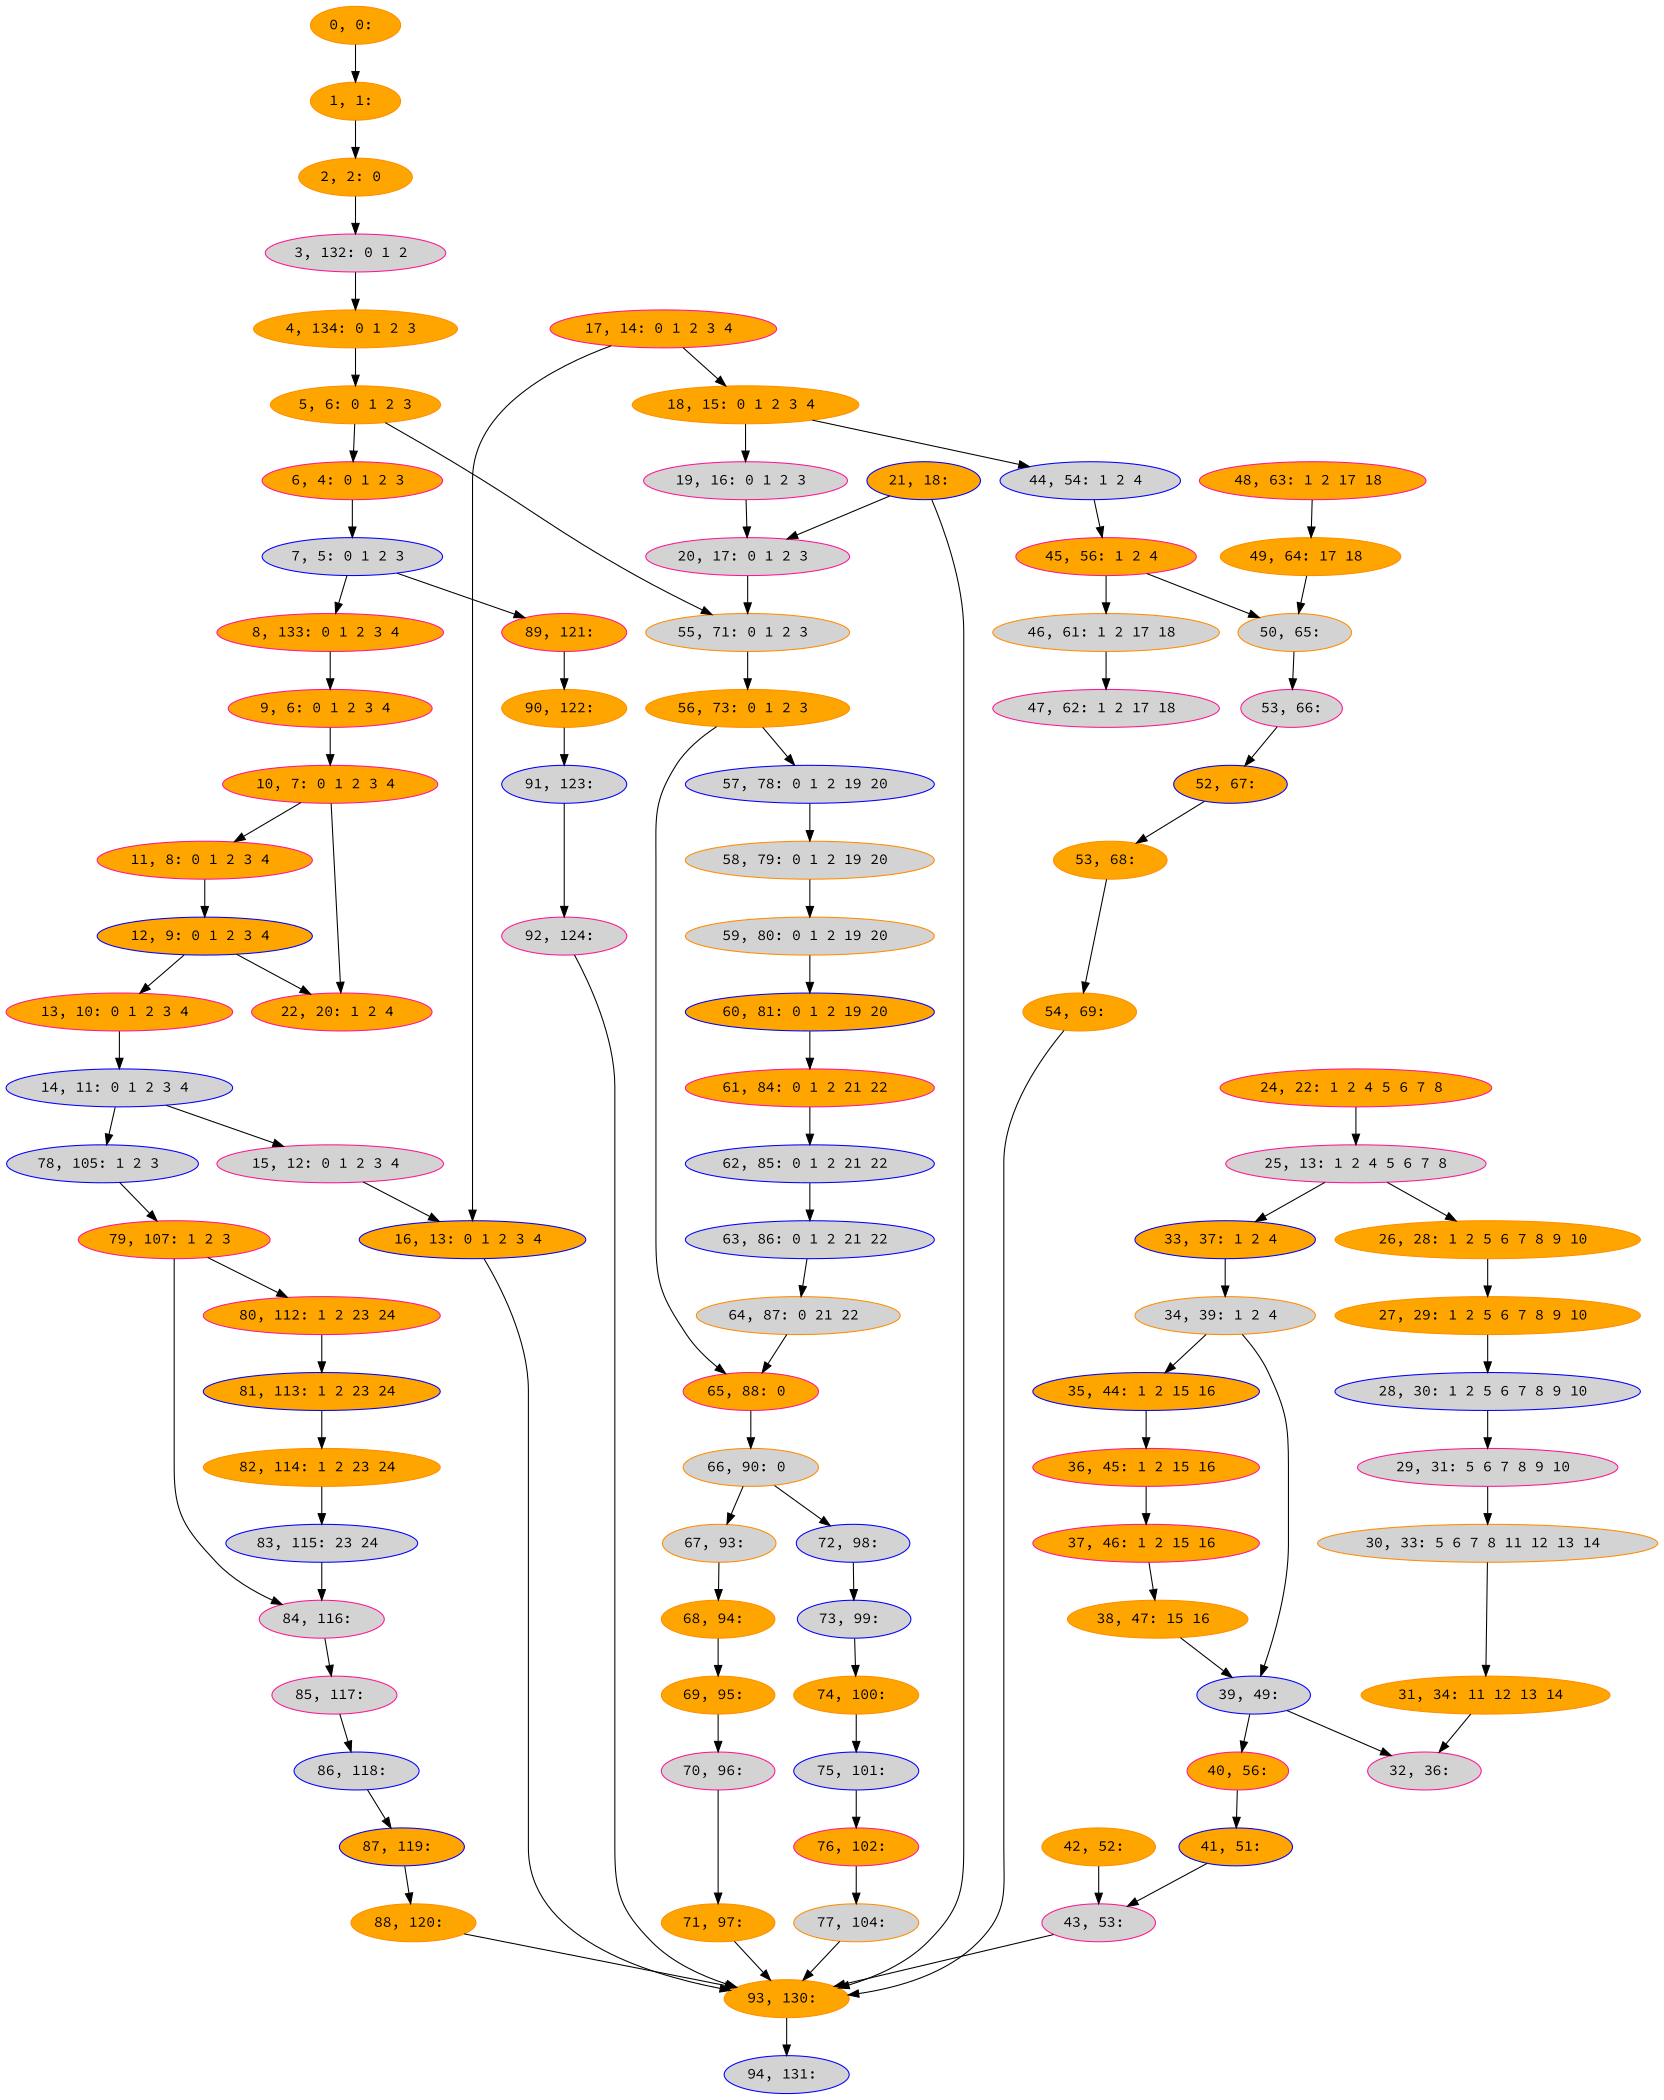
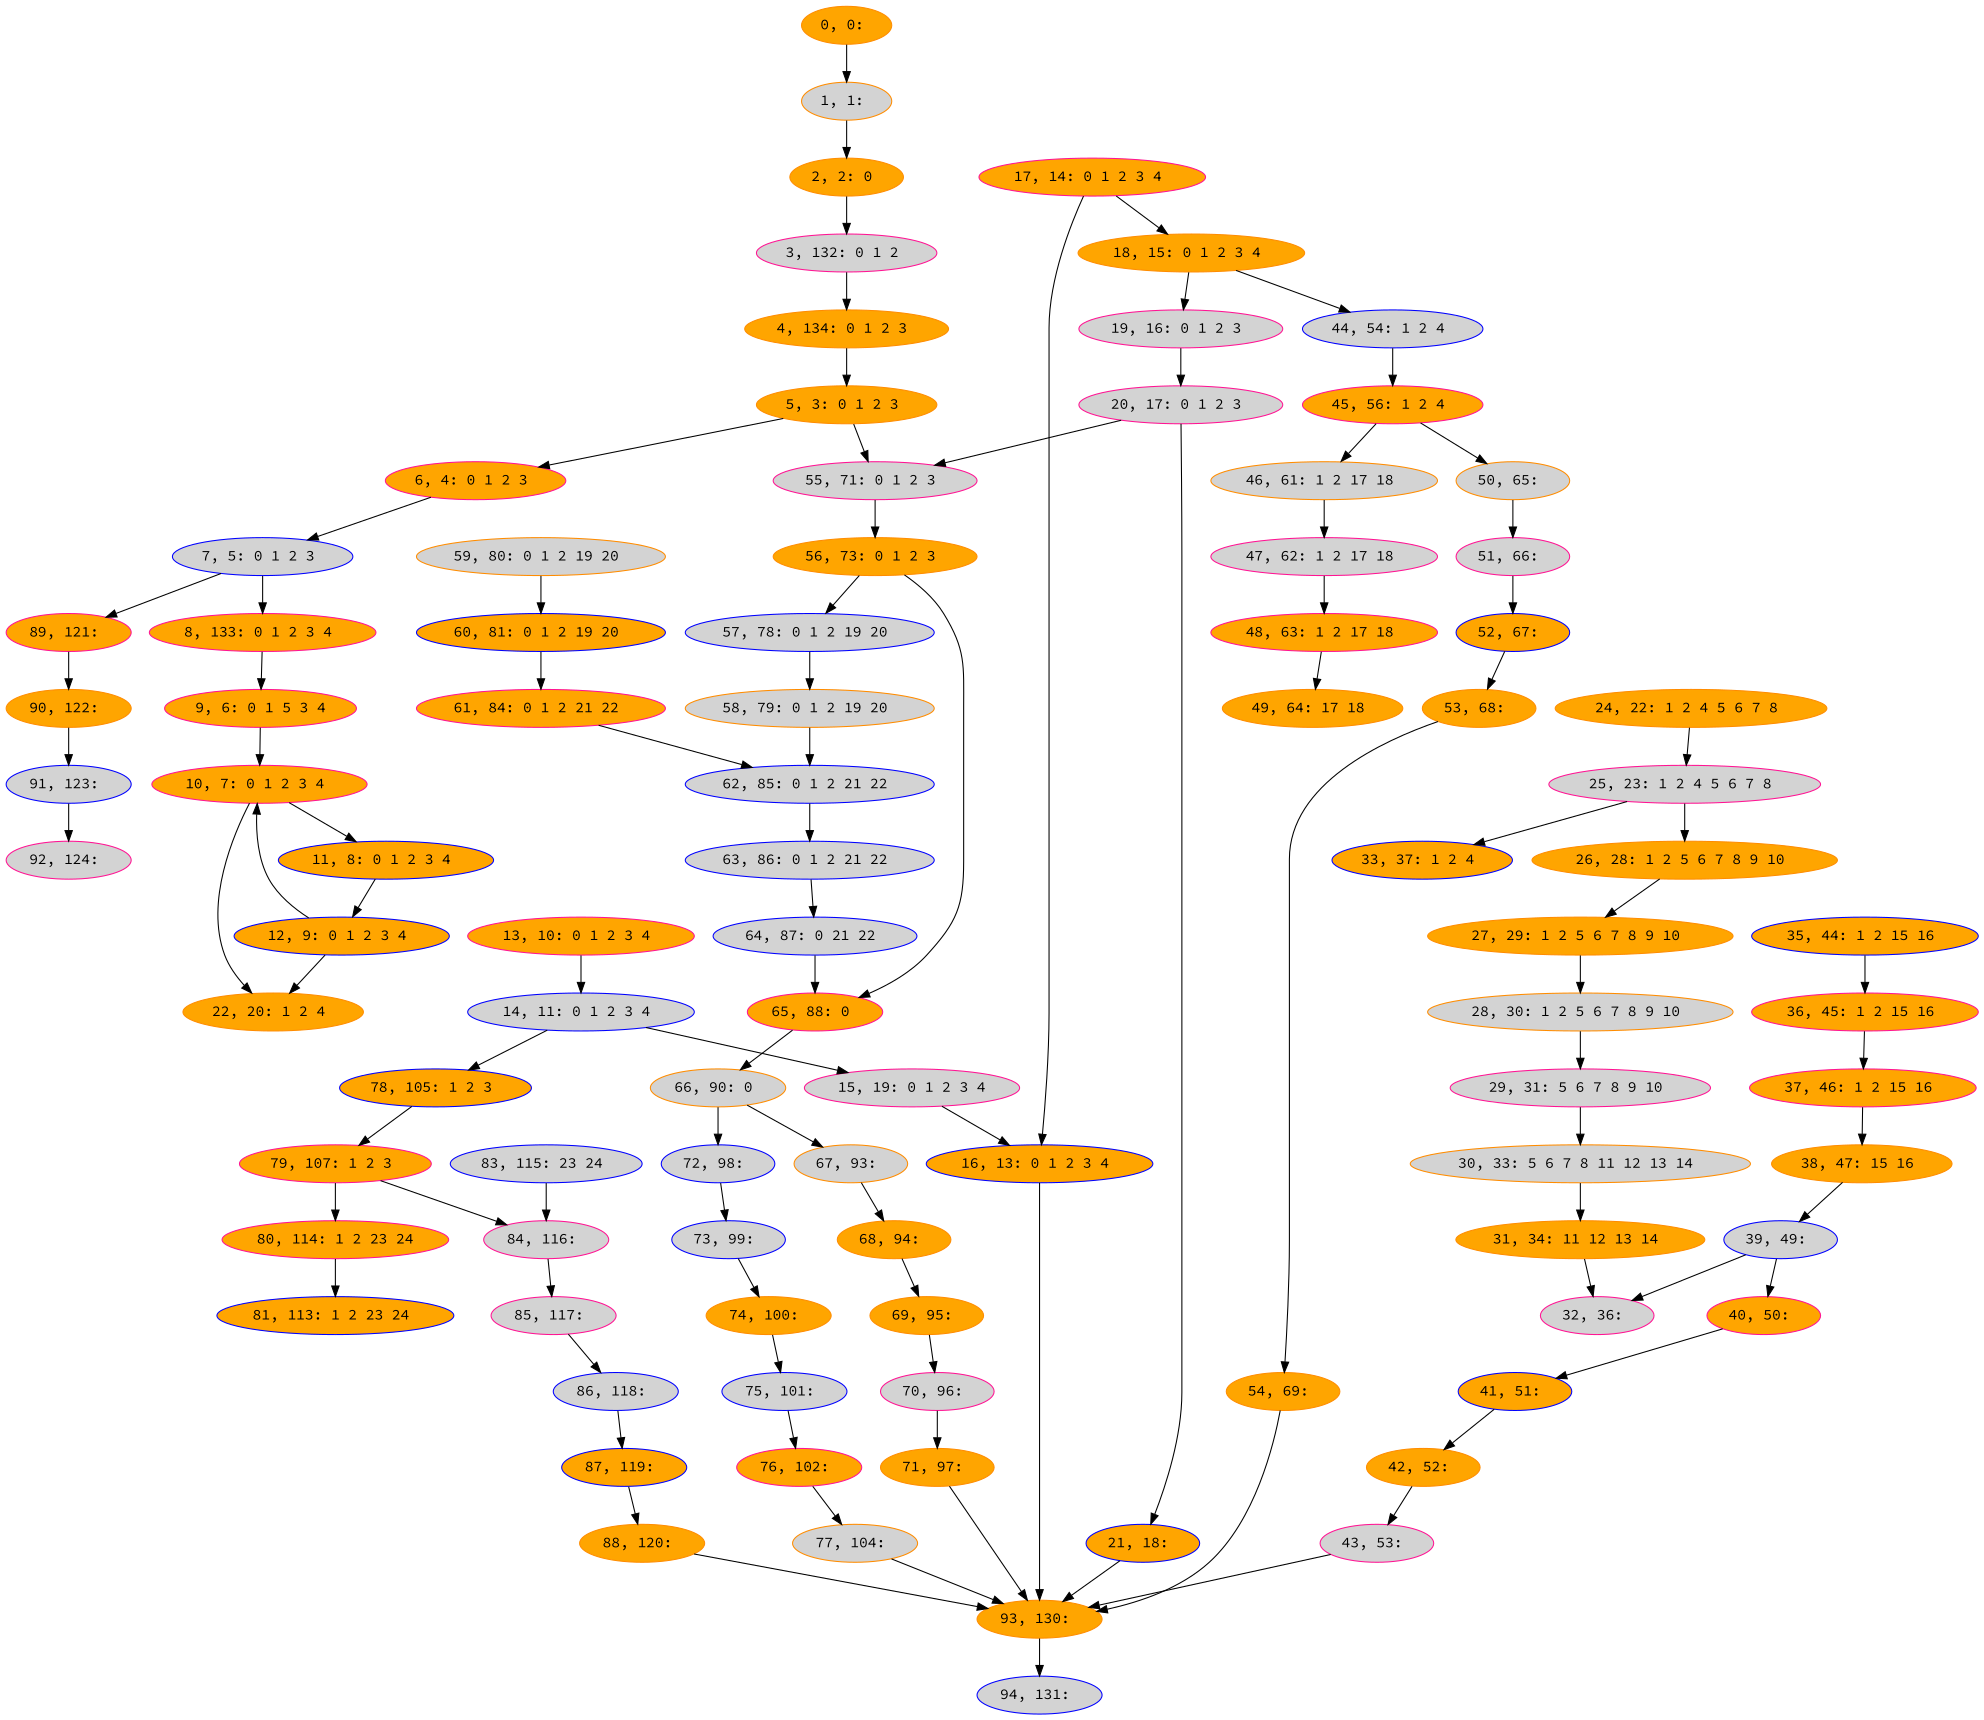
node "1, 1:": fillcolor orange -> lightgrey
node "5, 6: 0 1 2 3": label "5, 6: 0 1 2 3" -> "5, 3: 0 1 2 3"
edge "21, 18:" -> "20, 17: 0 1 2 3": reversed
edge "49, 64: 17 18" -> "50, 65:": removed
edge "47, 62: 1 2 17 18" -> "48, 63: 1 2 17 18": added
node "55, 71: 0 1 2 3": color darkorange -> deeppink
node "9, 6: 0 1 2 3 4": label "9, 6: 0 1 2 3 4" -> "9, 6: 0 1 5 3 4"
node "53, 66:": label "53, 66:" -> "51, 66:"
node "11, 8: 0 1 2 3 4": color deeppink -> blue
edge "58, 79: 0 1 2 19 20" -> "59, 80: 0 1 2 19 20": now "58, 79: 0 1 2 19 20" -> "62, 85: 0 1 2 21 22"
edge "12, 9: 0 1 2 3 4" -> "13, 10: 0 1 2 3 4": now "12, 9: 0 1 2 3 4" -> "10, 7: 0 1 2 3 4"
node "22, 20: 1 2 4": color deeppink -> darkorange
node "24, 22: 1 2 4 5 6 7 8": color deeppink -> darkorange
node "78, 105: 1 2 3": fillcolor lightgrey -> orange
node "15, 12: 0 1 2 3 4": label "15, 12: 0 1 2 3 4" -> "15, 19: 0 1 2 3 4"
node "25, 13: 1 2 4 5 6 7 8": label "25, 13: 1 2 4 5 6 7 8" -> "25, 23: 1 2 4 5 6 7 8"
node "80, 112: 1 2 23 24": label "80, 112: 1 2 23 24" -> "80, 114: 1 2 23 24"
node "64, 87: 0 21 22": color darkorange -> blue
node "34, 39: 1 2 4": removed
node "28, 30: 1 2 5 6 7 8 9 10": color blue -> darkorange
node "82, 114: 1 2 23 24": removed
edge "92, 124:" -> "93, 130:": removed
node "40, 56:": label "40, 56:" -> "40, 50:"
edge "41, 51:" -> "43, 53:": now "41, 51:" -> "42, 52:"
